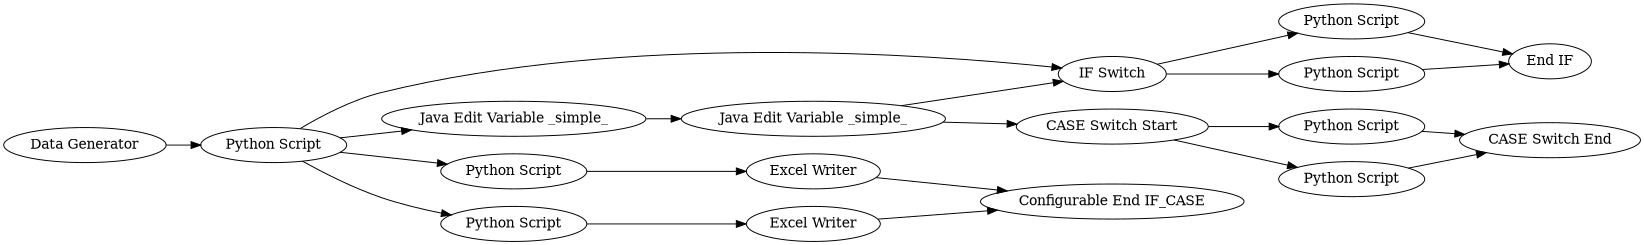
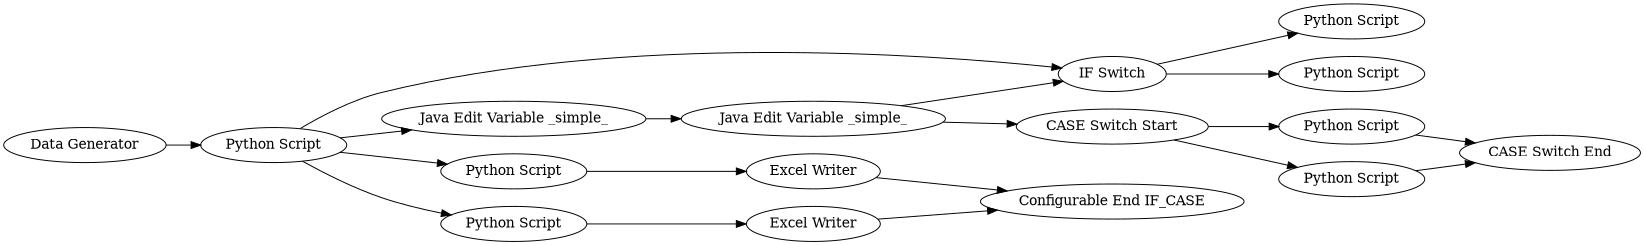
node "End IF": removed
